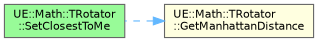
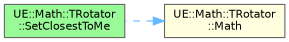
node "UE::Math::TRotator ::GetManhattanDistance": label "UE::Math::TRotator ::GetManhattanDistance" -> "UE::Math::TRotator ::Math"
